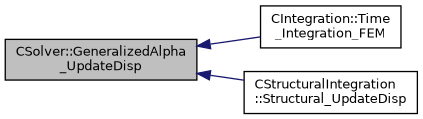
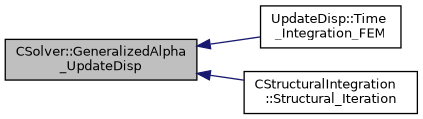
node "CIntegration::Time _Integration_FEM": label "CIntegration::Time _Integration_FEM" -> "UpdateDisp::Time _Integration_FEM"
node "CStructuralIntegration ::Structural_UpdateDisp": label "CStructuralIntegration ::Structural_UpdateDisp" -> "CStructuralIntegration ::Structural_Iteration"
